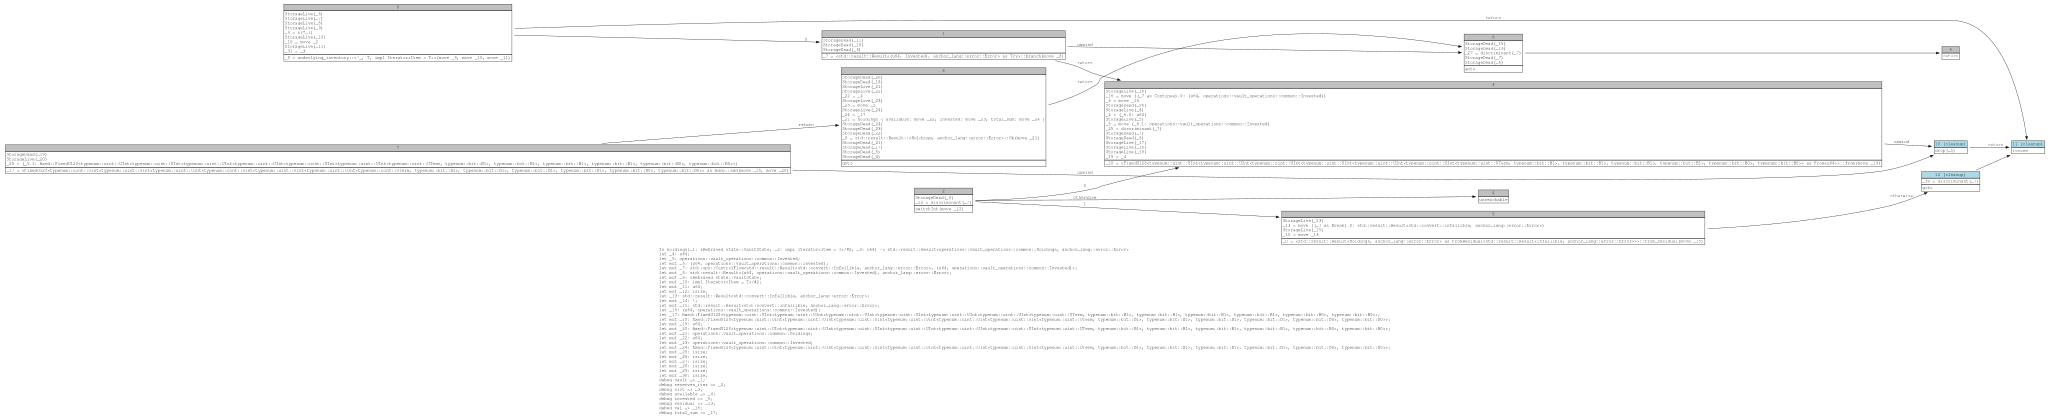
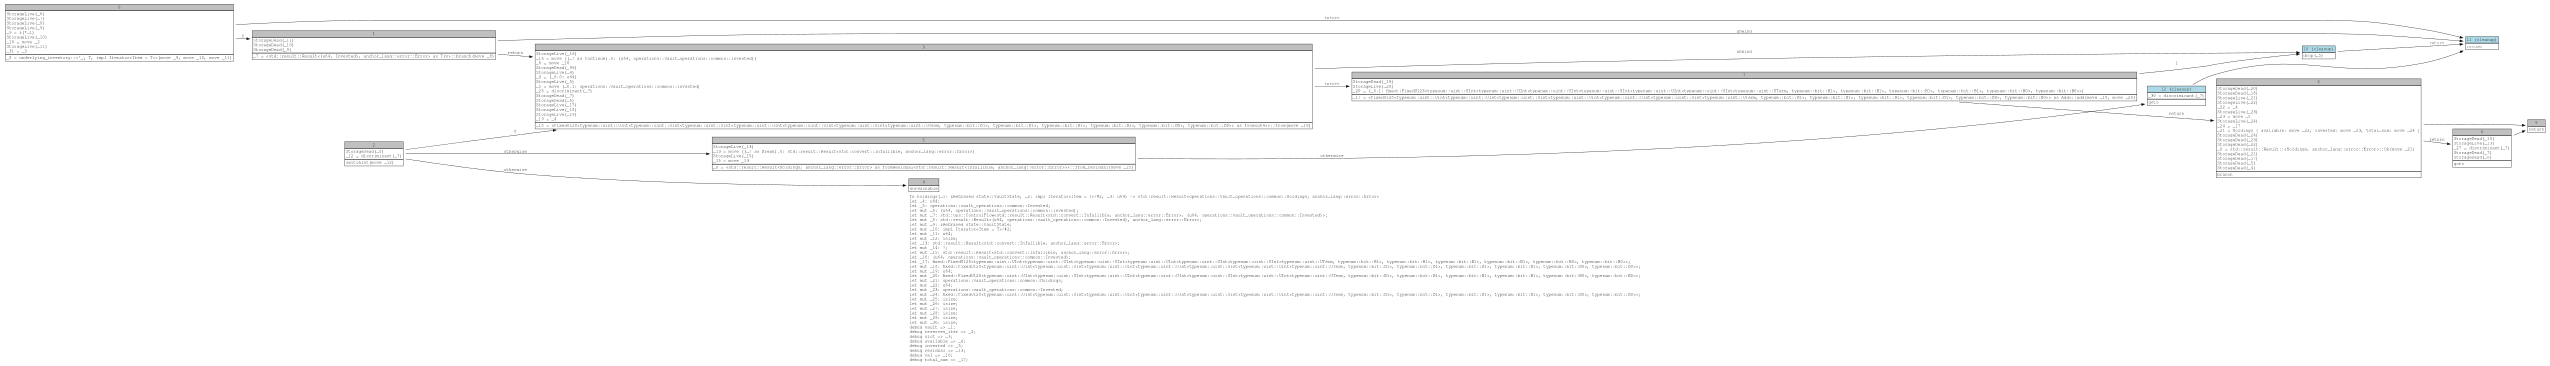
node "6": text "StorageDead(_13)" -> "StorageLive(_13)"
edge "1" -> "6": now "1" -> "11 (cleanup)"
edge "3" -> "7": added, label "return"
edge "8" -> "9": added
node "8": text "goto" -> "branch"
edge "7" -> "10 (cleanup)": label "unwind" -> "1"
edge "2" -> "5": label "1" -> "otherwise"
